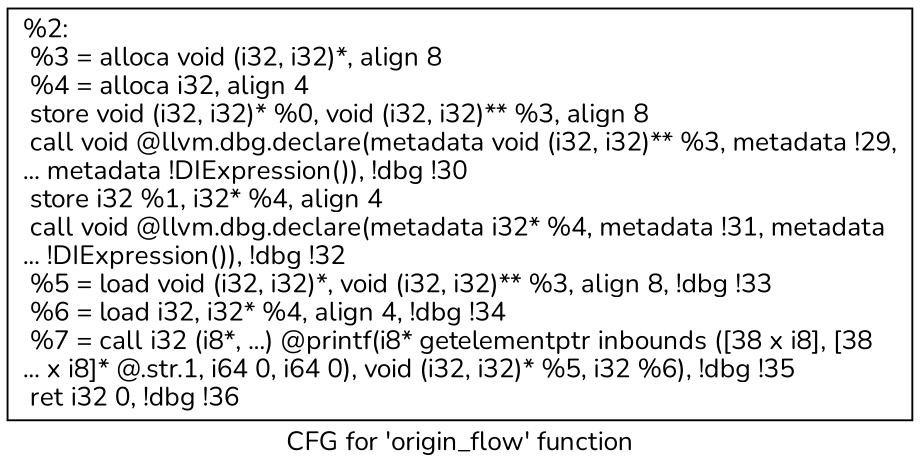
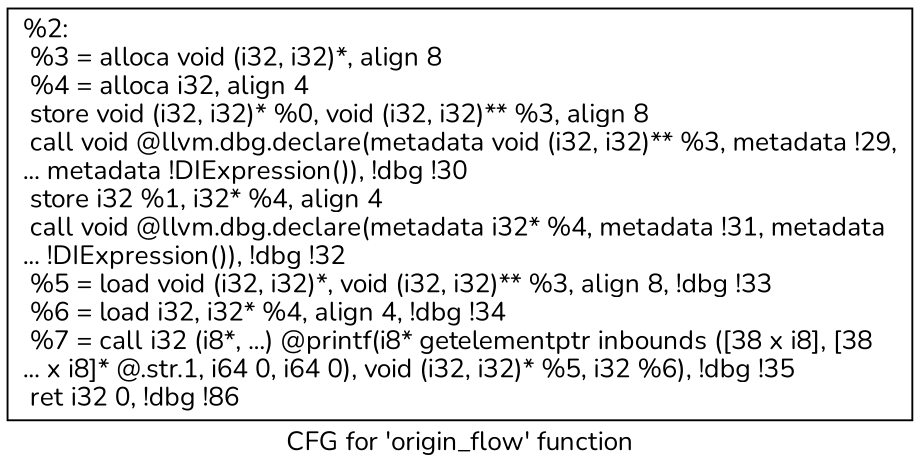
node "%2:": text "ret i32 0, !dbg !36" -> "ret i32 0, !dbg !86"
